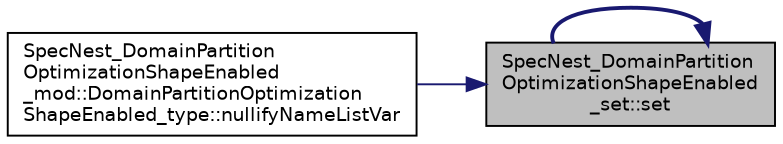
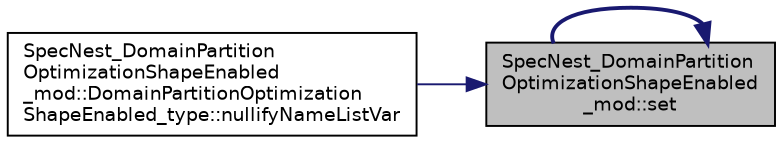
node "SpecNest_DomainPartition OptimizationShapeEnabled _set::set": label "SpecNest_DomainPartition OptimizationShapeEnabled _set::set" -> "SpecNest_DomainPartition OptimizationShapeEnabled _mod::set"
